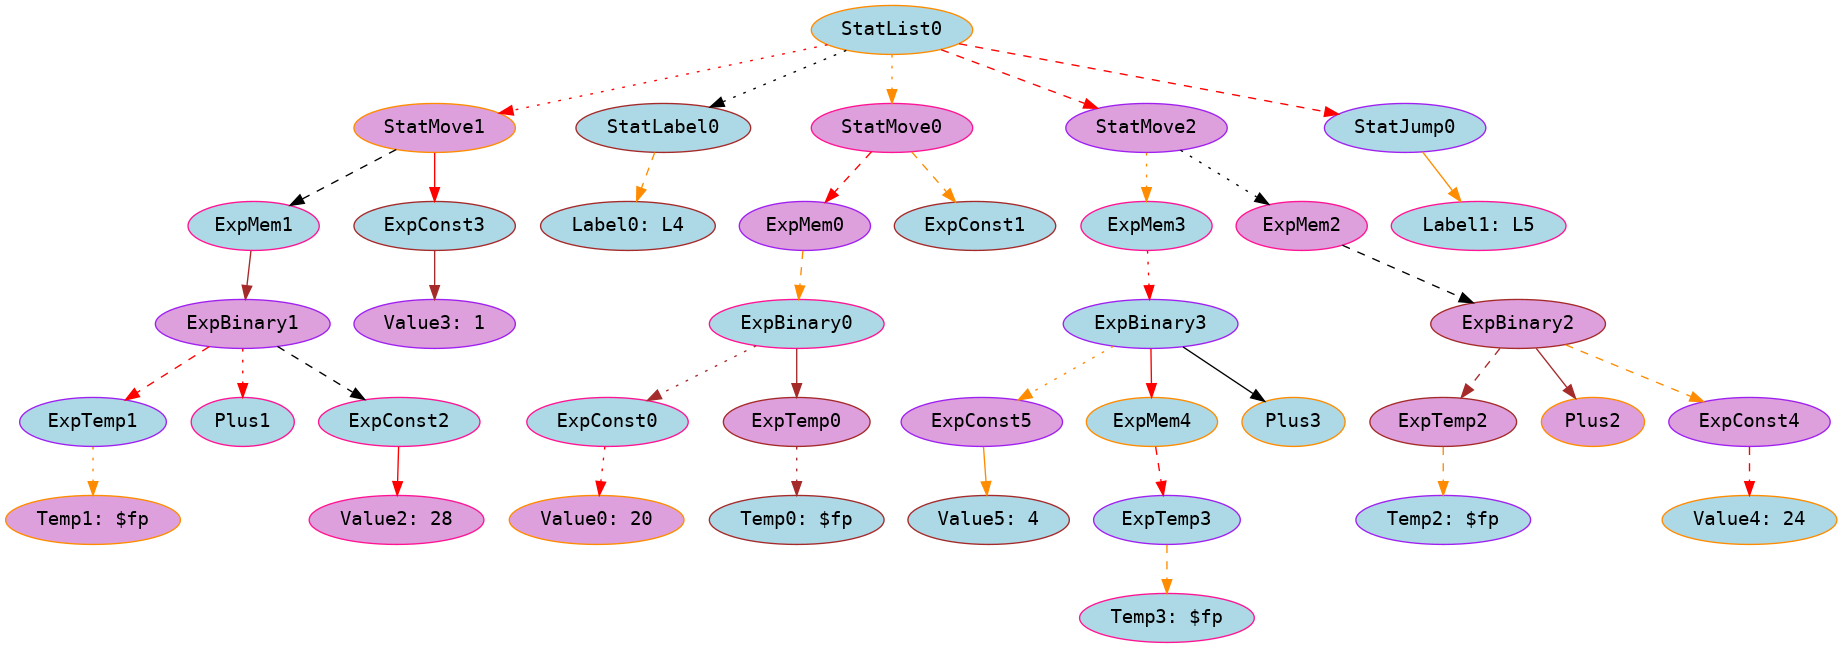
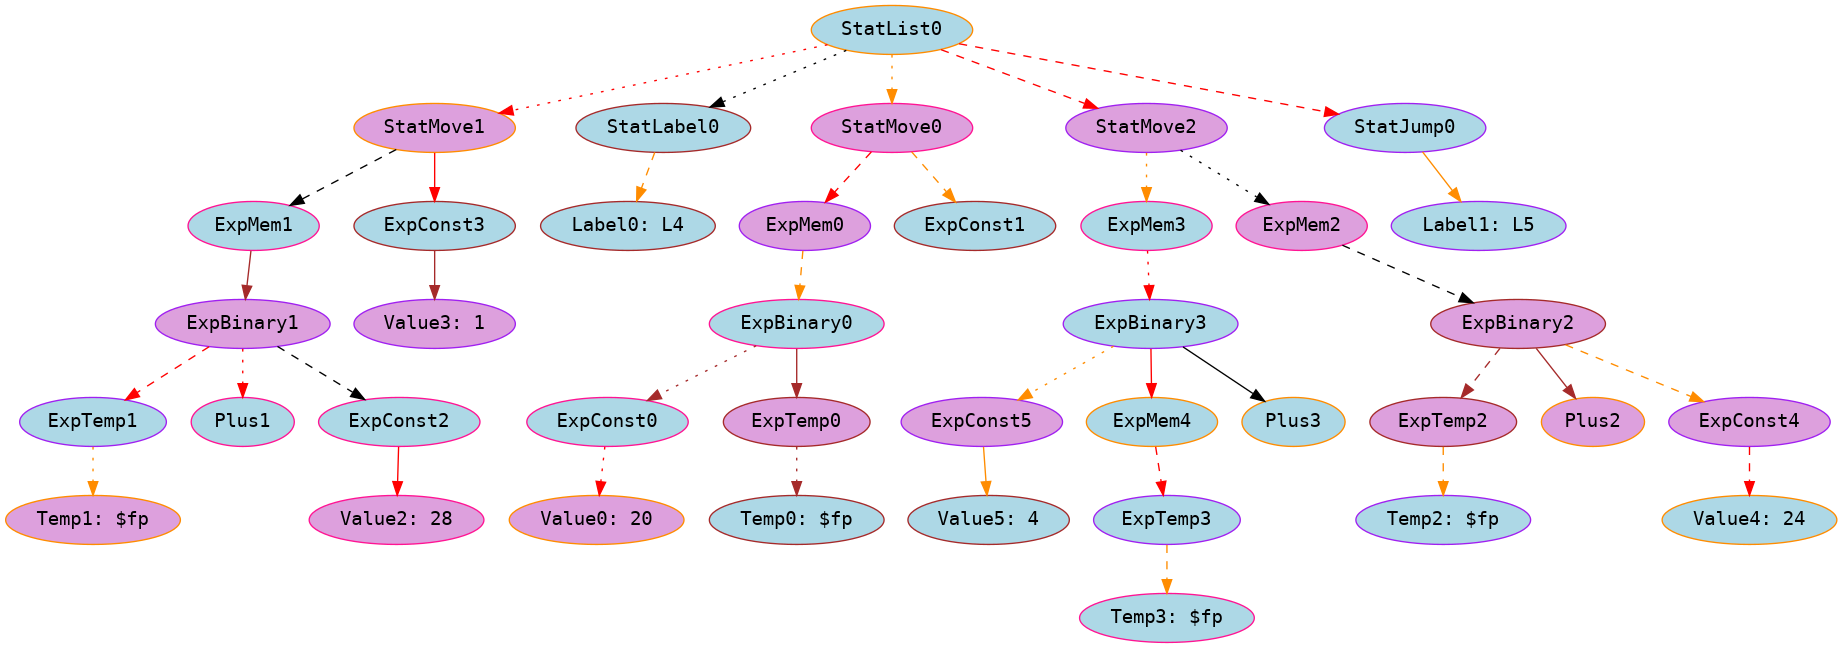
node "Label1: L5": color deeppink -> purple
